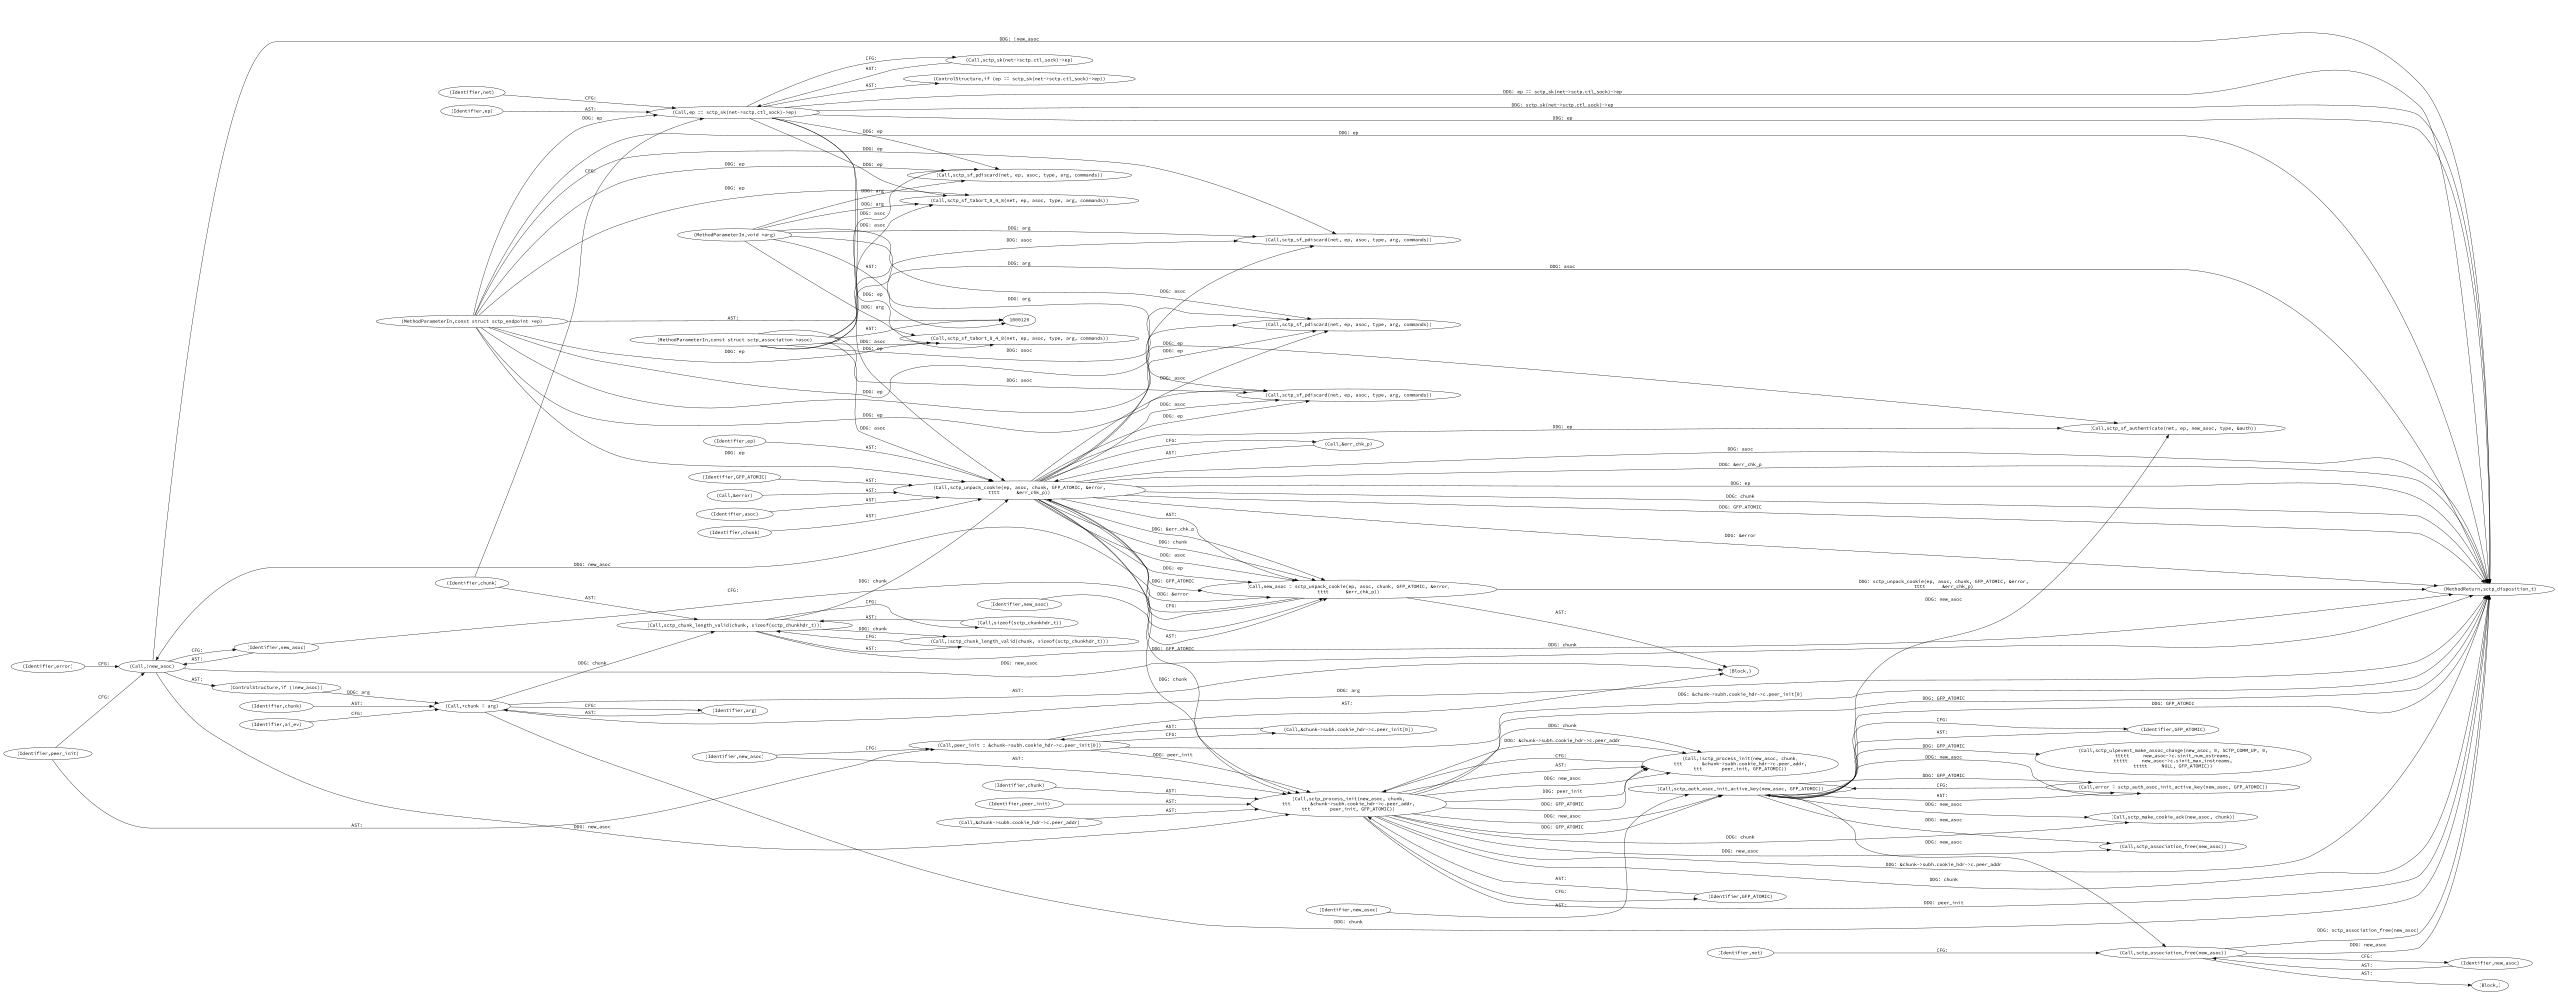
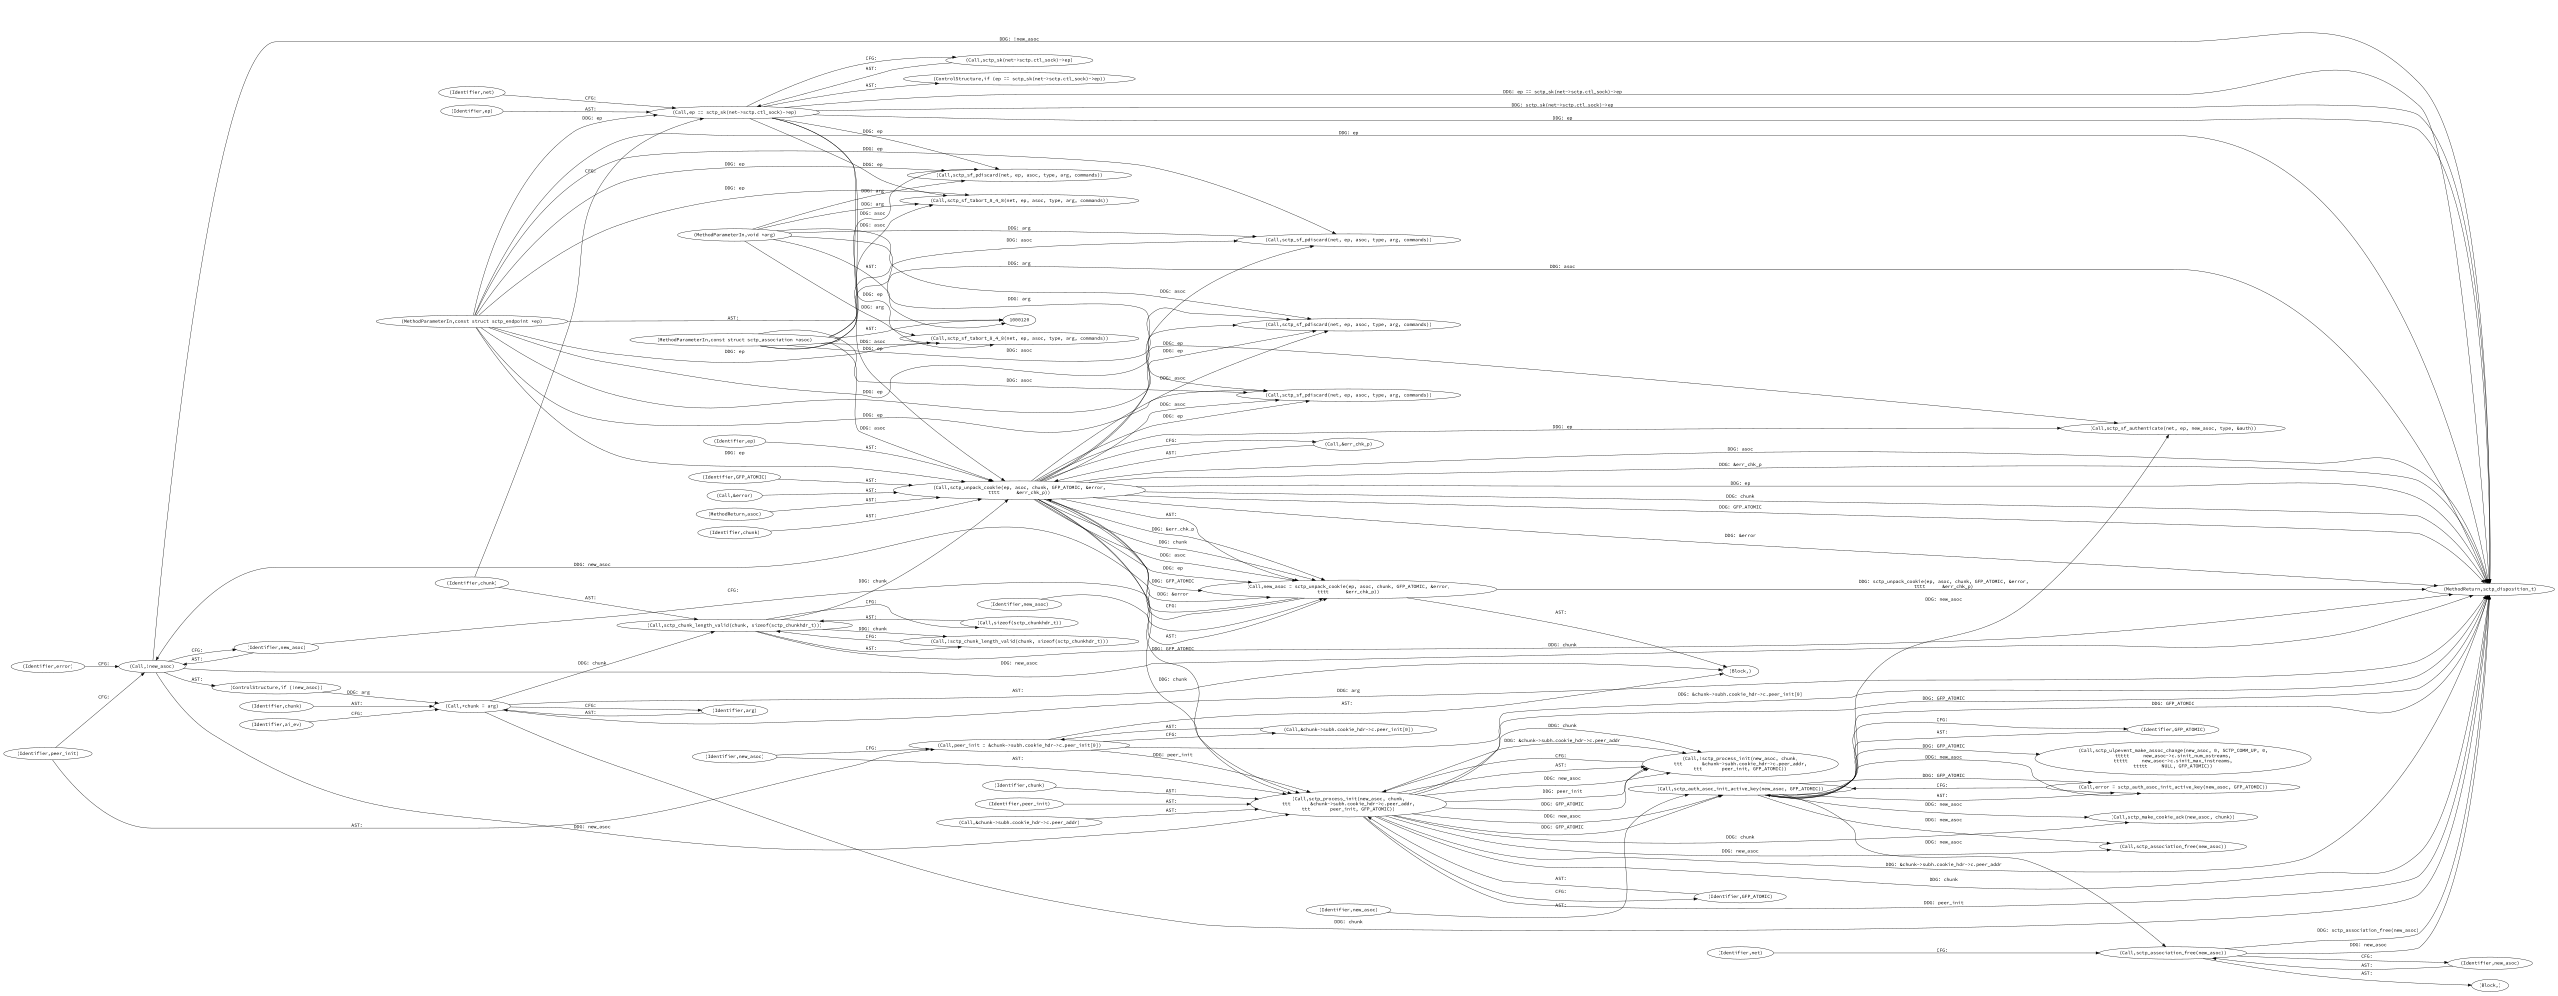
node "(Identifier,asoc)": label "(Identifier,asoc)" -> "(MethodReturn,asoc)"
